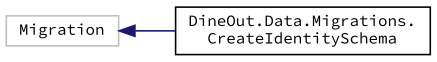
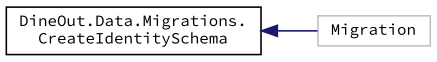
edge "DineOut.Data.Migrations. CreateIdentitySchema" -> "Migration": reversed
